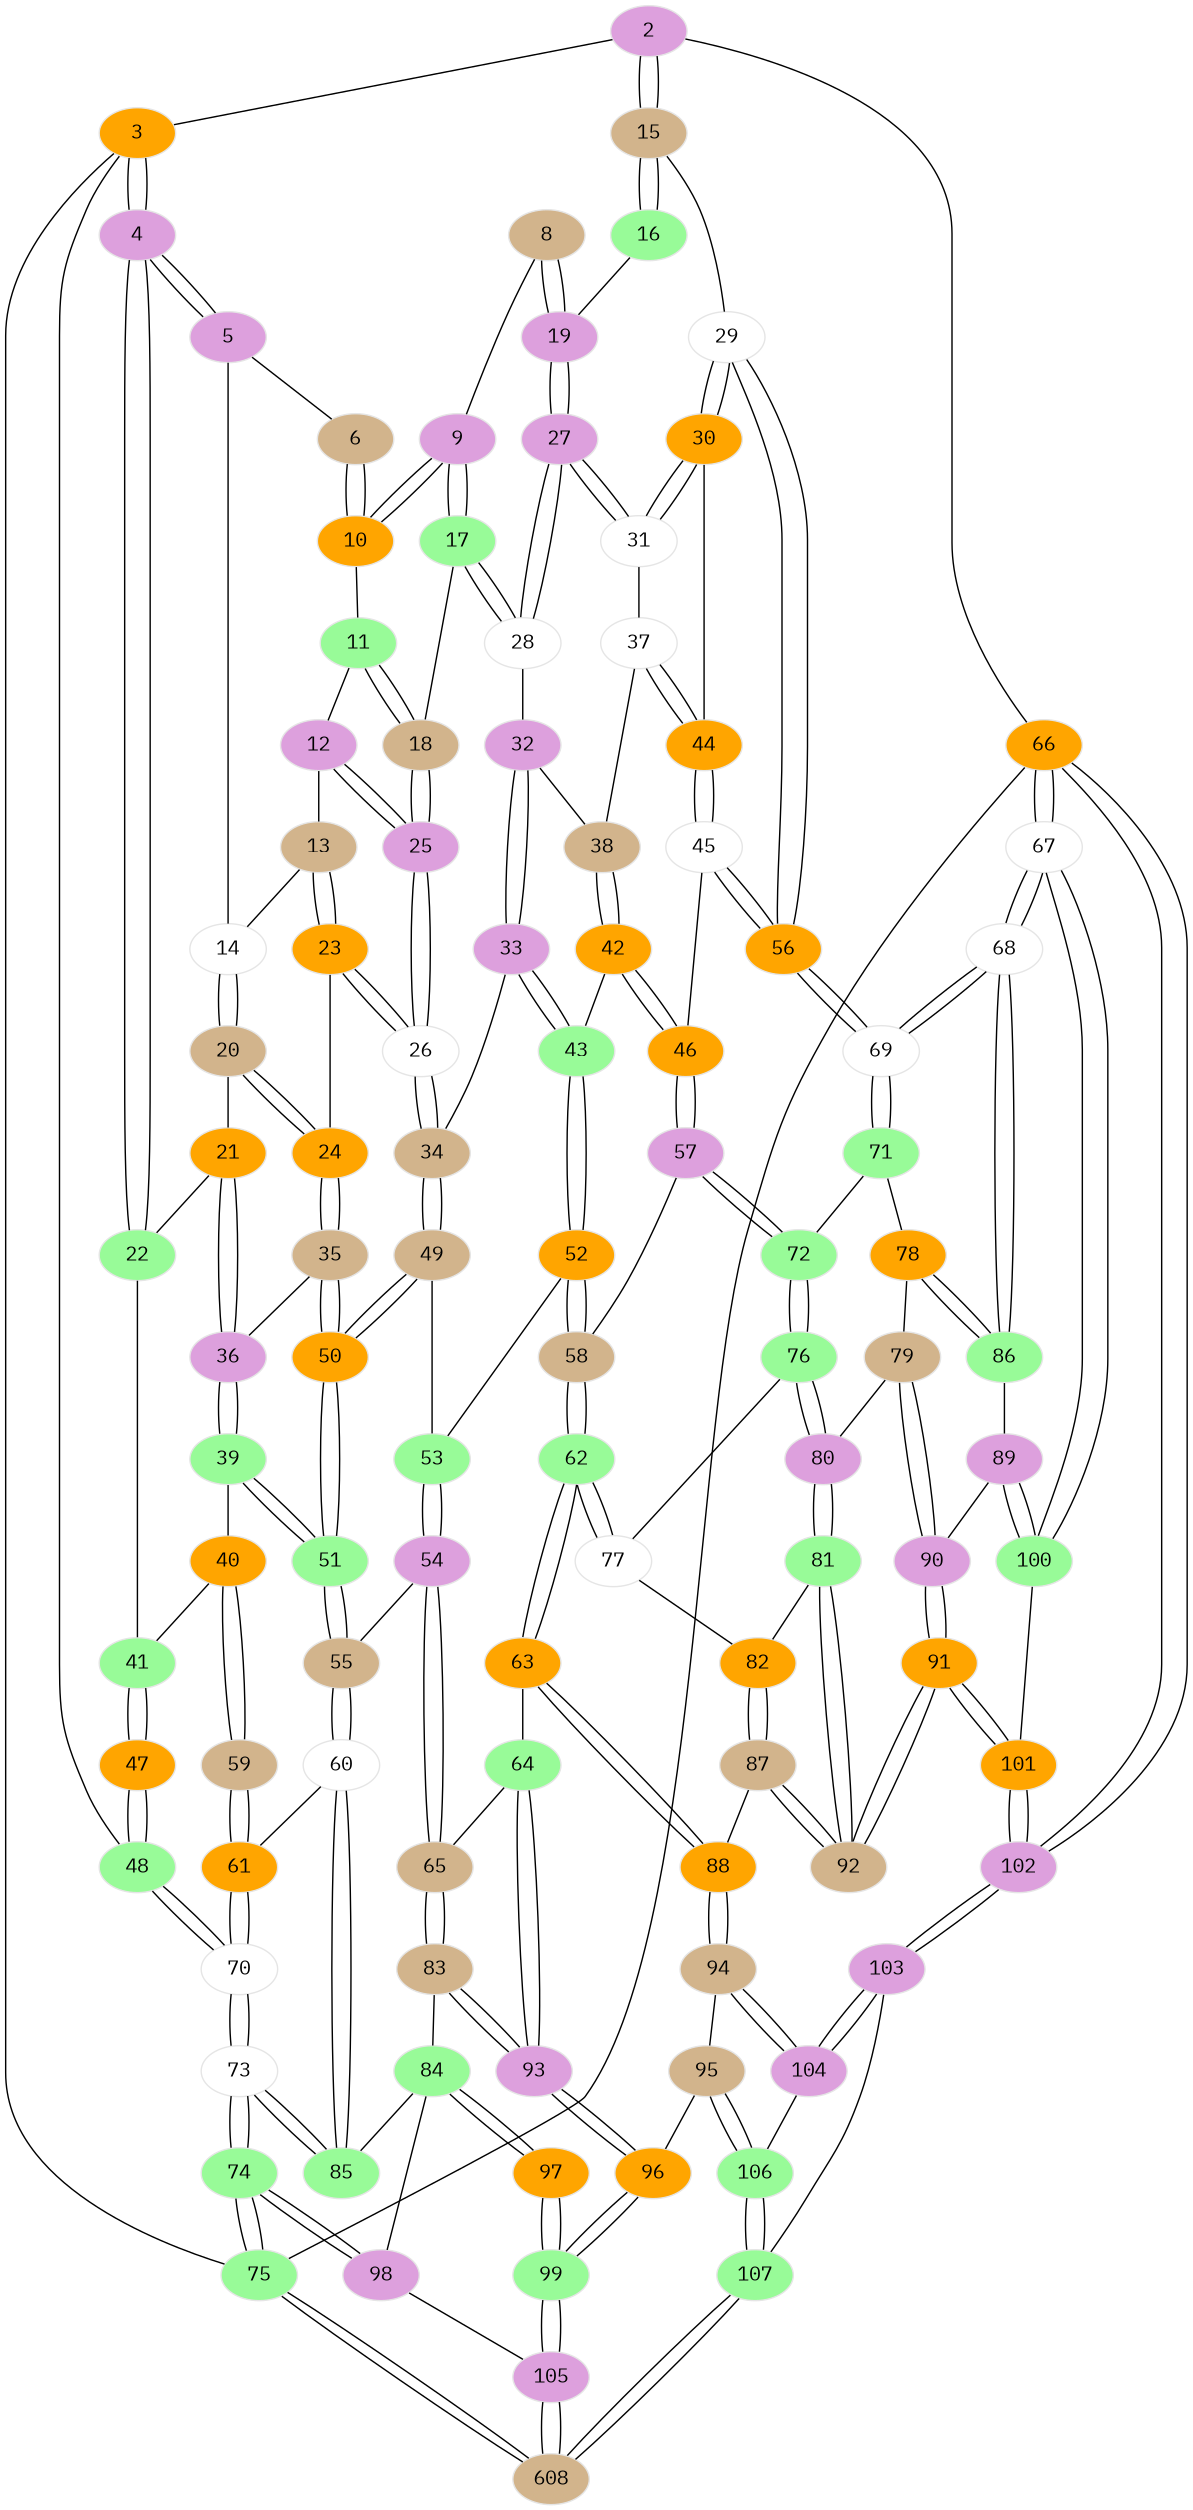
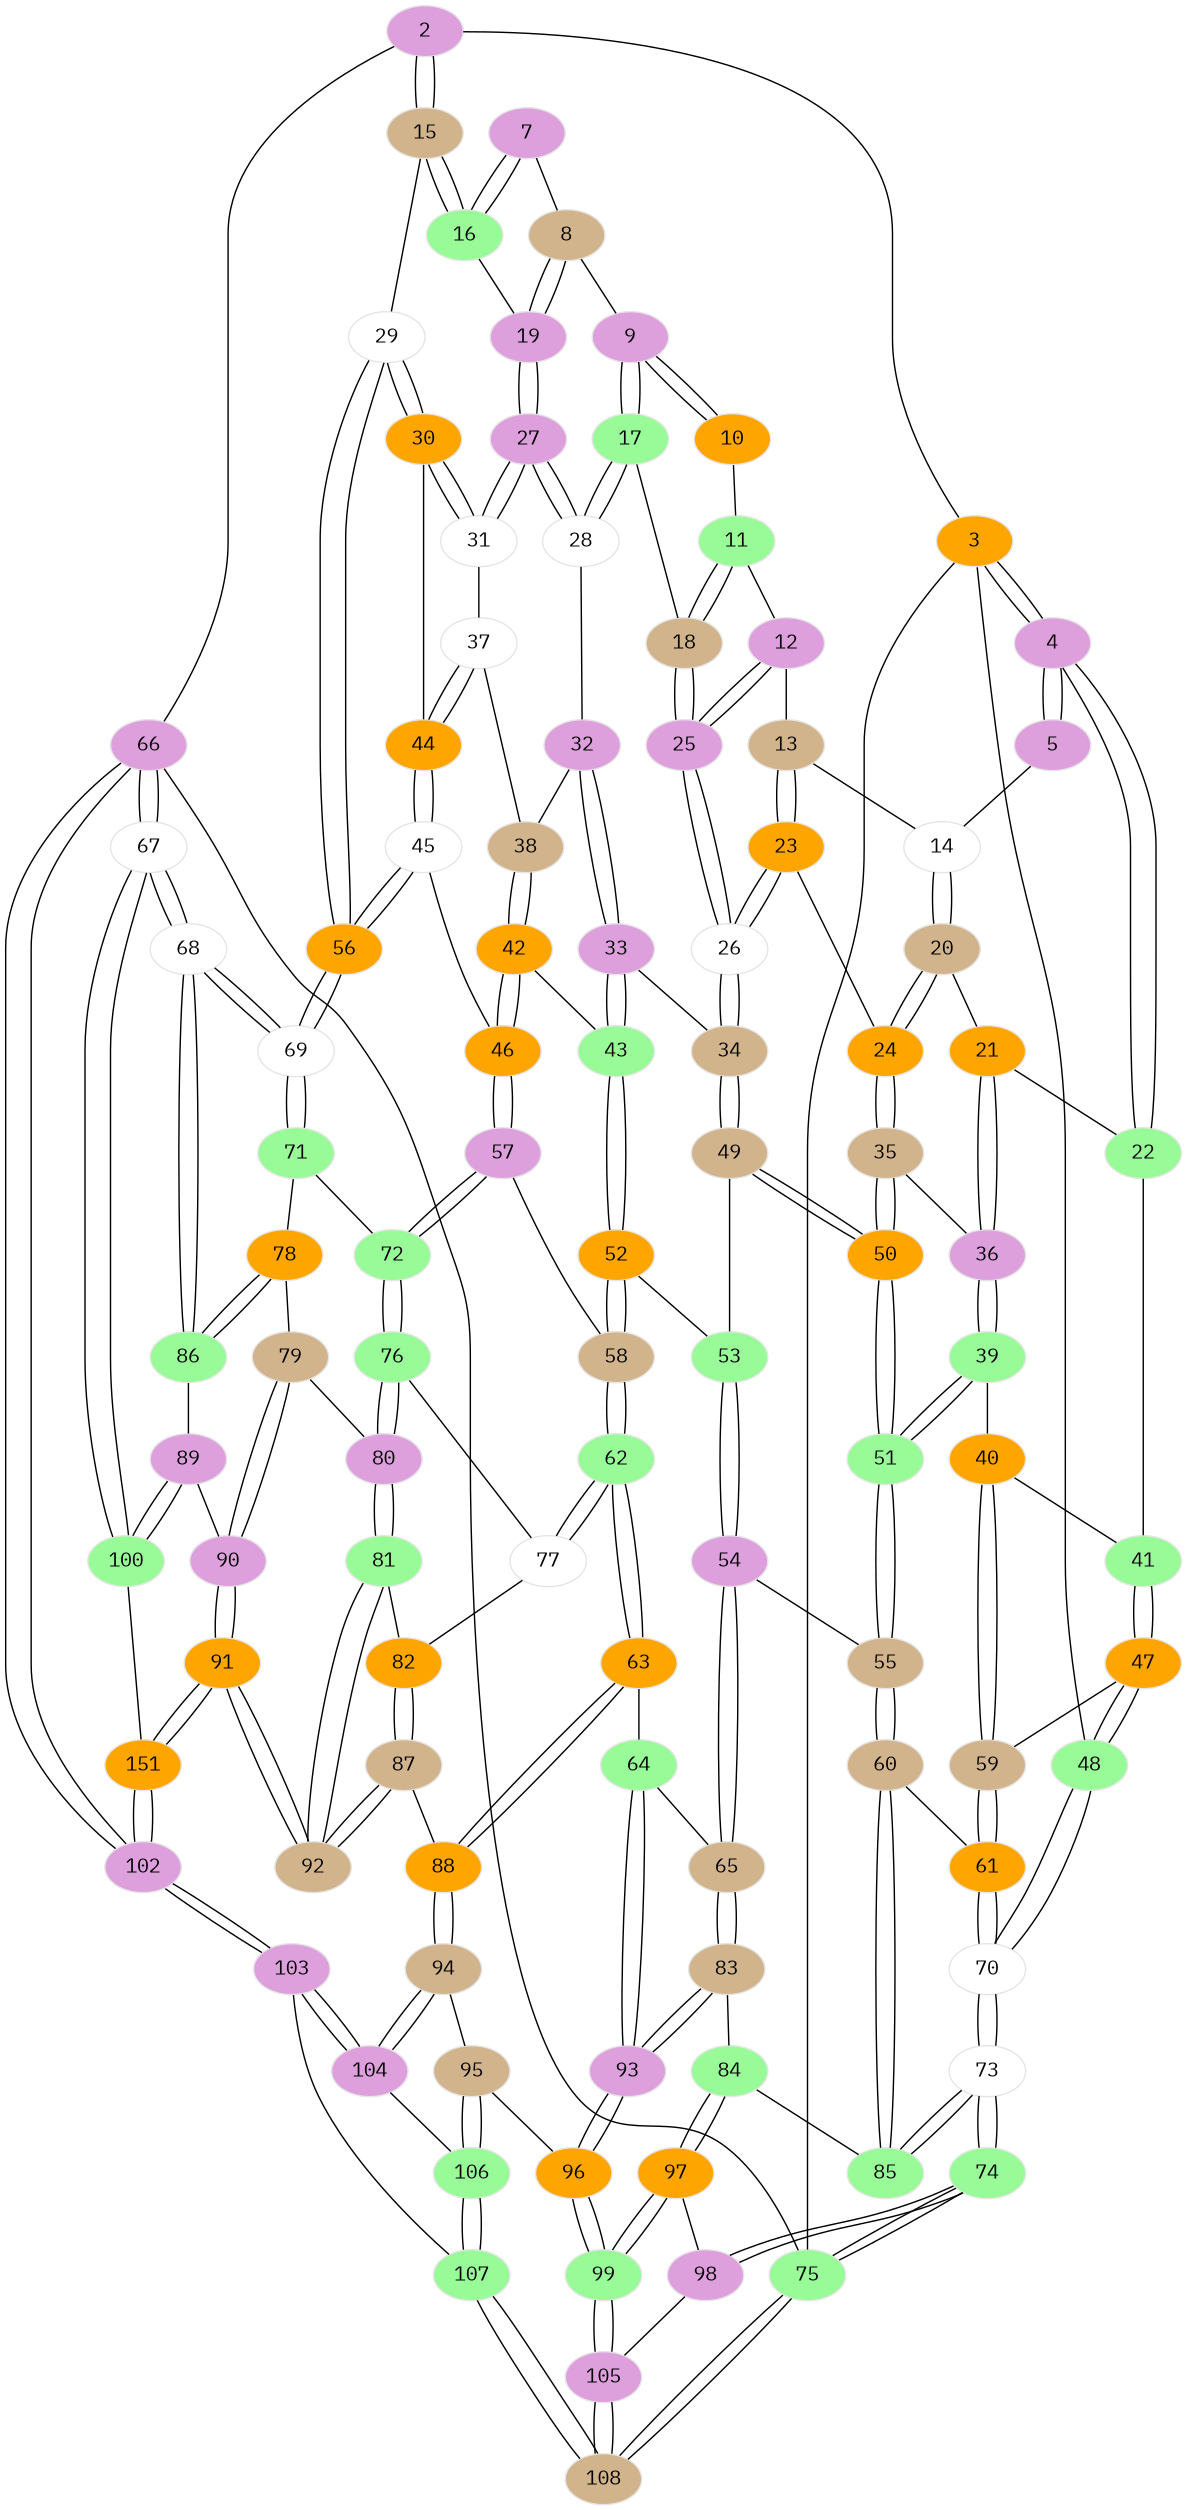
node "7": added
node "6": removed
node "66": fillcolor orange -> plum
edge "47" -- "59": added
node "60": fillcolor white -> tan
node "101": label "101" -> "151"
edge "84" -- "98": now "97" -- "98"
node "608": label "608" -> "108"
